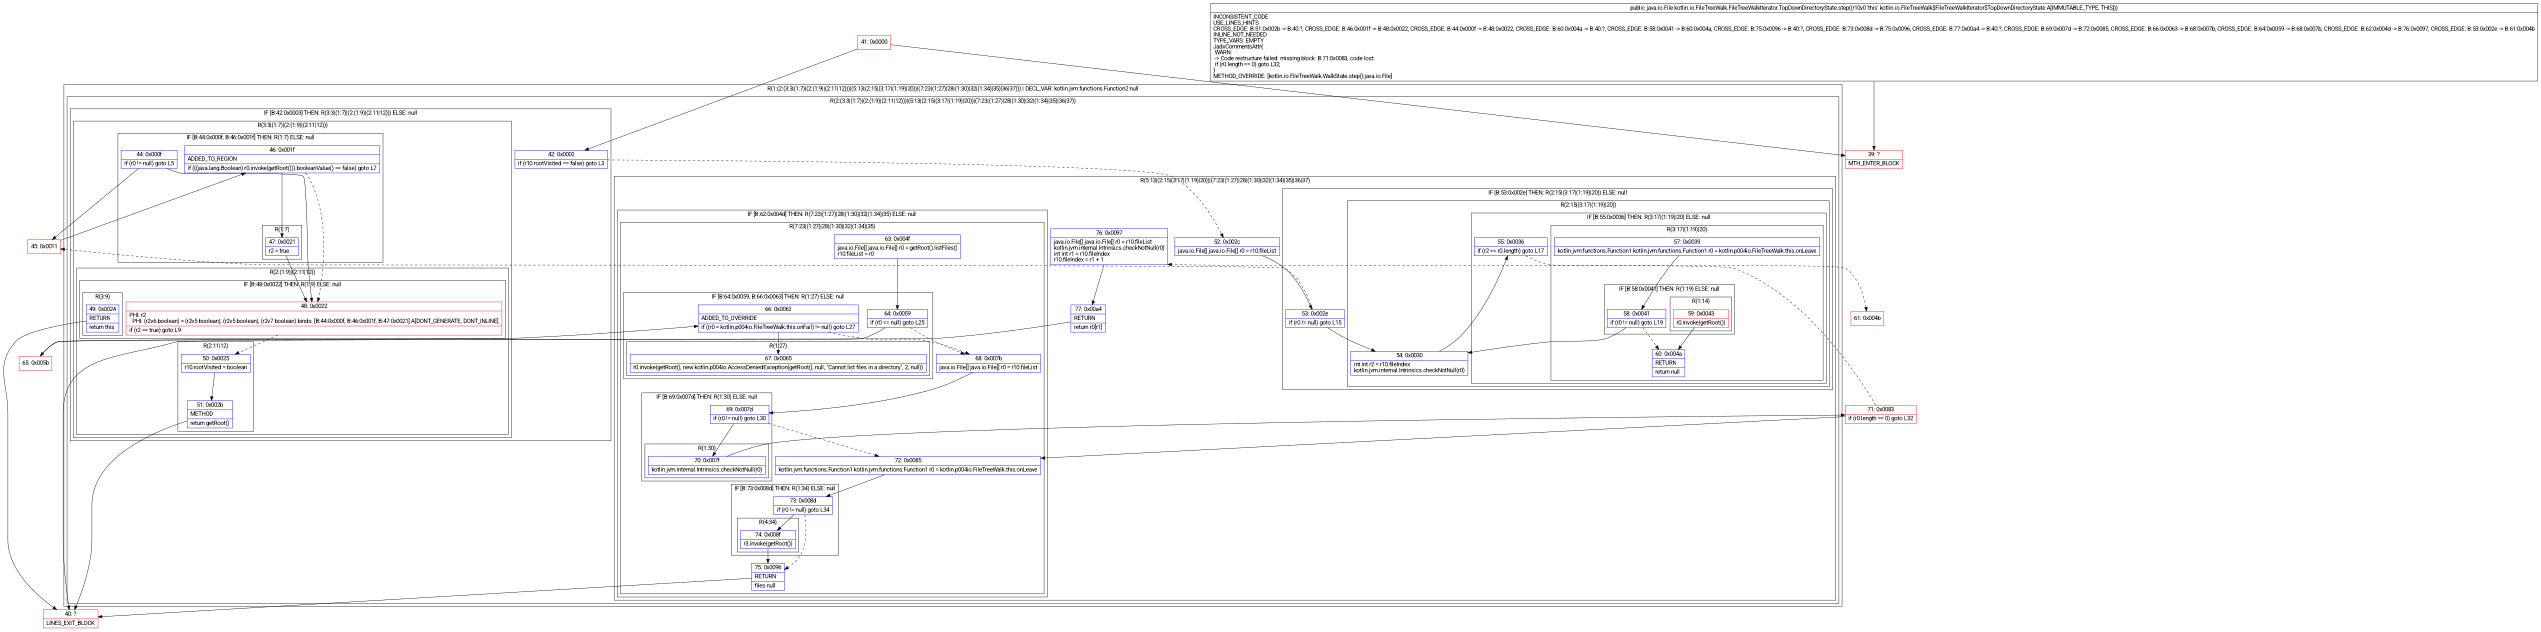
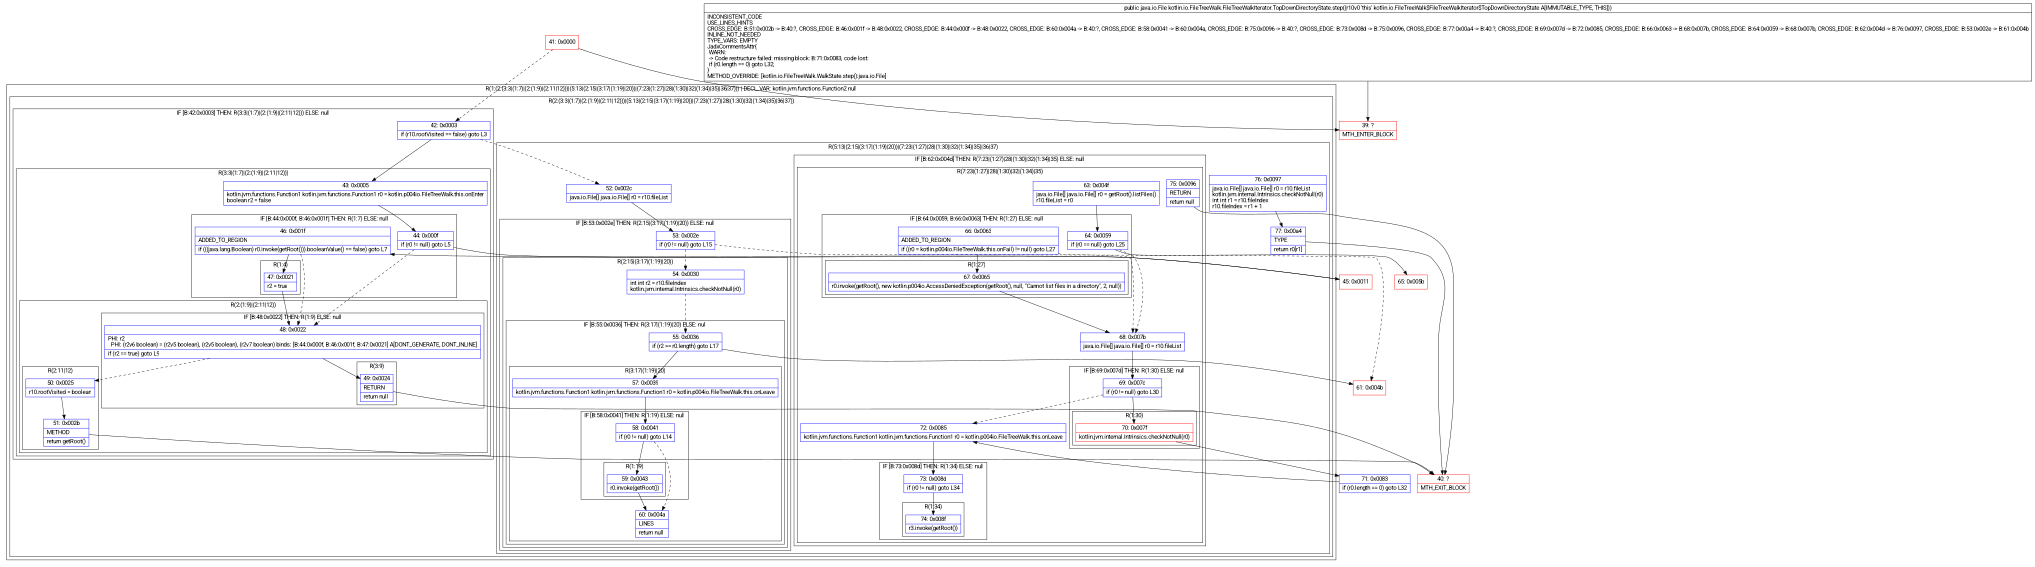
edge "41: 0x0000" -> "42: 0x0003": style solid -> dashed
edge "44: 0x000f" -> "48: 0x0022": style solid -> dashed
node "43: 0x0005": added
cluster "R(1:7)": label "R(1:7)" -> "R(1:4)"
edge "53: 0x002e" -> "45: 0x0011": now "53: 0x002e" -> "61: 0x004b"
edge "71: 0x0083" -> "76: 0x0097": removed
edge "55: 0x0036" -> "61: 0x004b": style dashed -> solid
cluster "R(1:14)": label "R(1:14)" -> "R(1:19)"
edge "67: 0x0065" -> "68: 0x007b": added
edge "54: 0x0030" -> "55: 0x0036": style solid -> dashed
node "66: 0x0063": text "ADDED_TO_OVERRIDE" -> "ADDED_TO_REGION"
node "77: 0x00a4": text "RETURN" -> "TYPE"
node "48: 0x0022": color red -> blue
node "59: 0x0043": color red -> blue
node "58: 0x0041": text "if (r0 != null) goto L19" -> "if (r0 != null) goto L14"
node "49: 0x0024": text "return this" -> "return null"
edge "65: 0x005b" -> "66: 0x0063": removed
edge "53: 0x002e" -> "54: 0x0030": style solid -> dashed
edge "58: 0x0041" -> "54: 0x0030": now "58: 0x0041" -> "59: 0x0043"
node "60: 0x004a": text "RETURN" -> "LINES"
edge "55: 0x0036" -> "57: 0x0039": added
edge "48: 0x0022" -> "49: 0x0024": added
node "71: 0x0083": color red -> blue
node "70: 0x007f": color blue -> red
cluster "R(4:34)": label "R(4:34)" -> "R(1:34)"
edge "73: 0x008d" -> "75: 0x0096": removed
edge "74: 0x008f" -> "75: 0x0096": removed
node "75: 0x0096": text "files null" -> "return null"
node "40: ?": text "LINES_EXIT_BLOCK" -> "MTH_EXIT_BLOCK"
